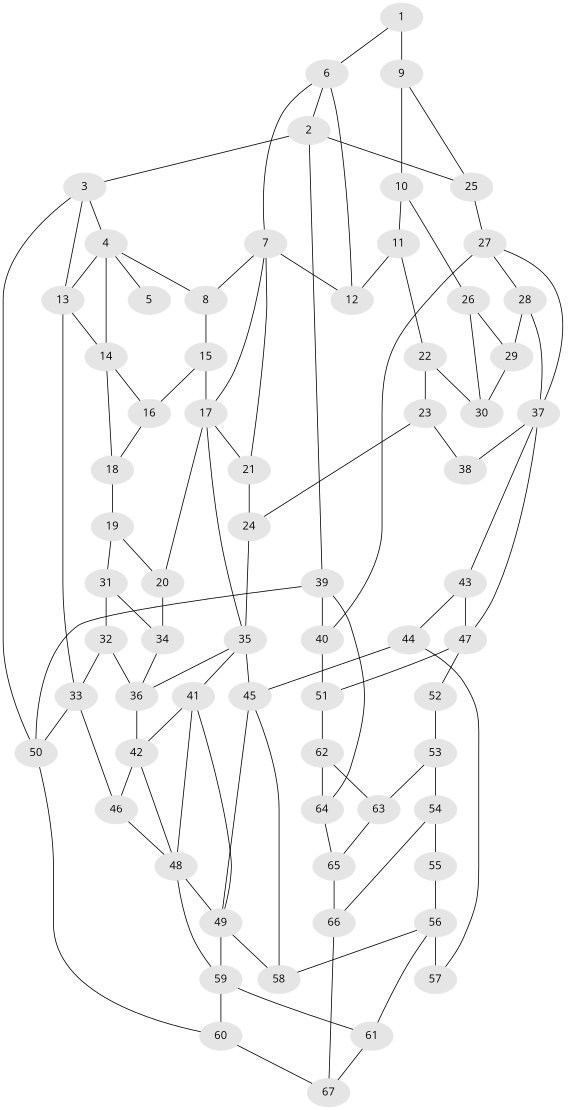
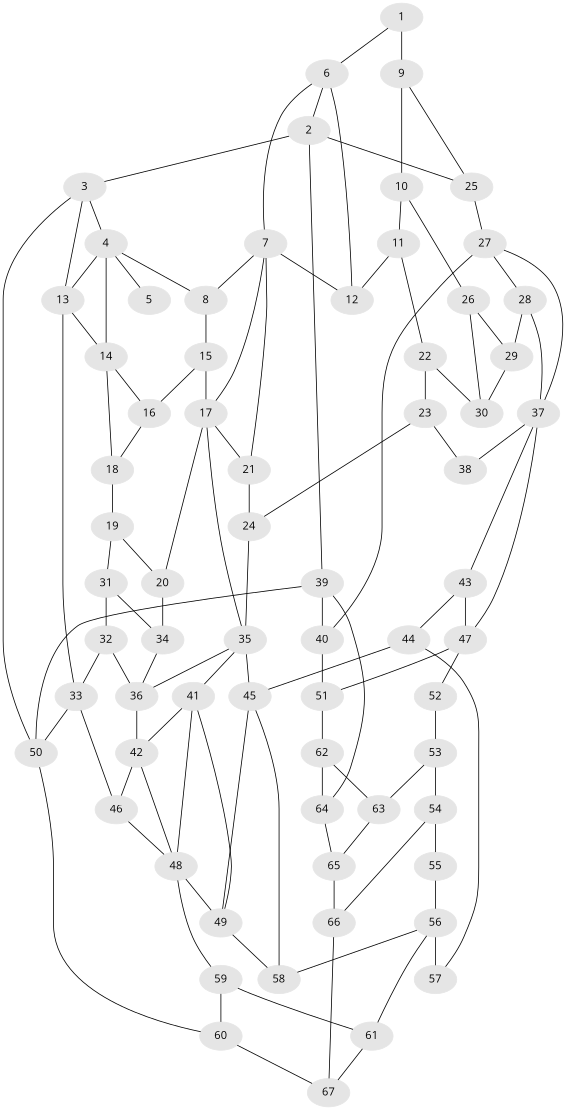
edge "49" -- "59": removed
